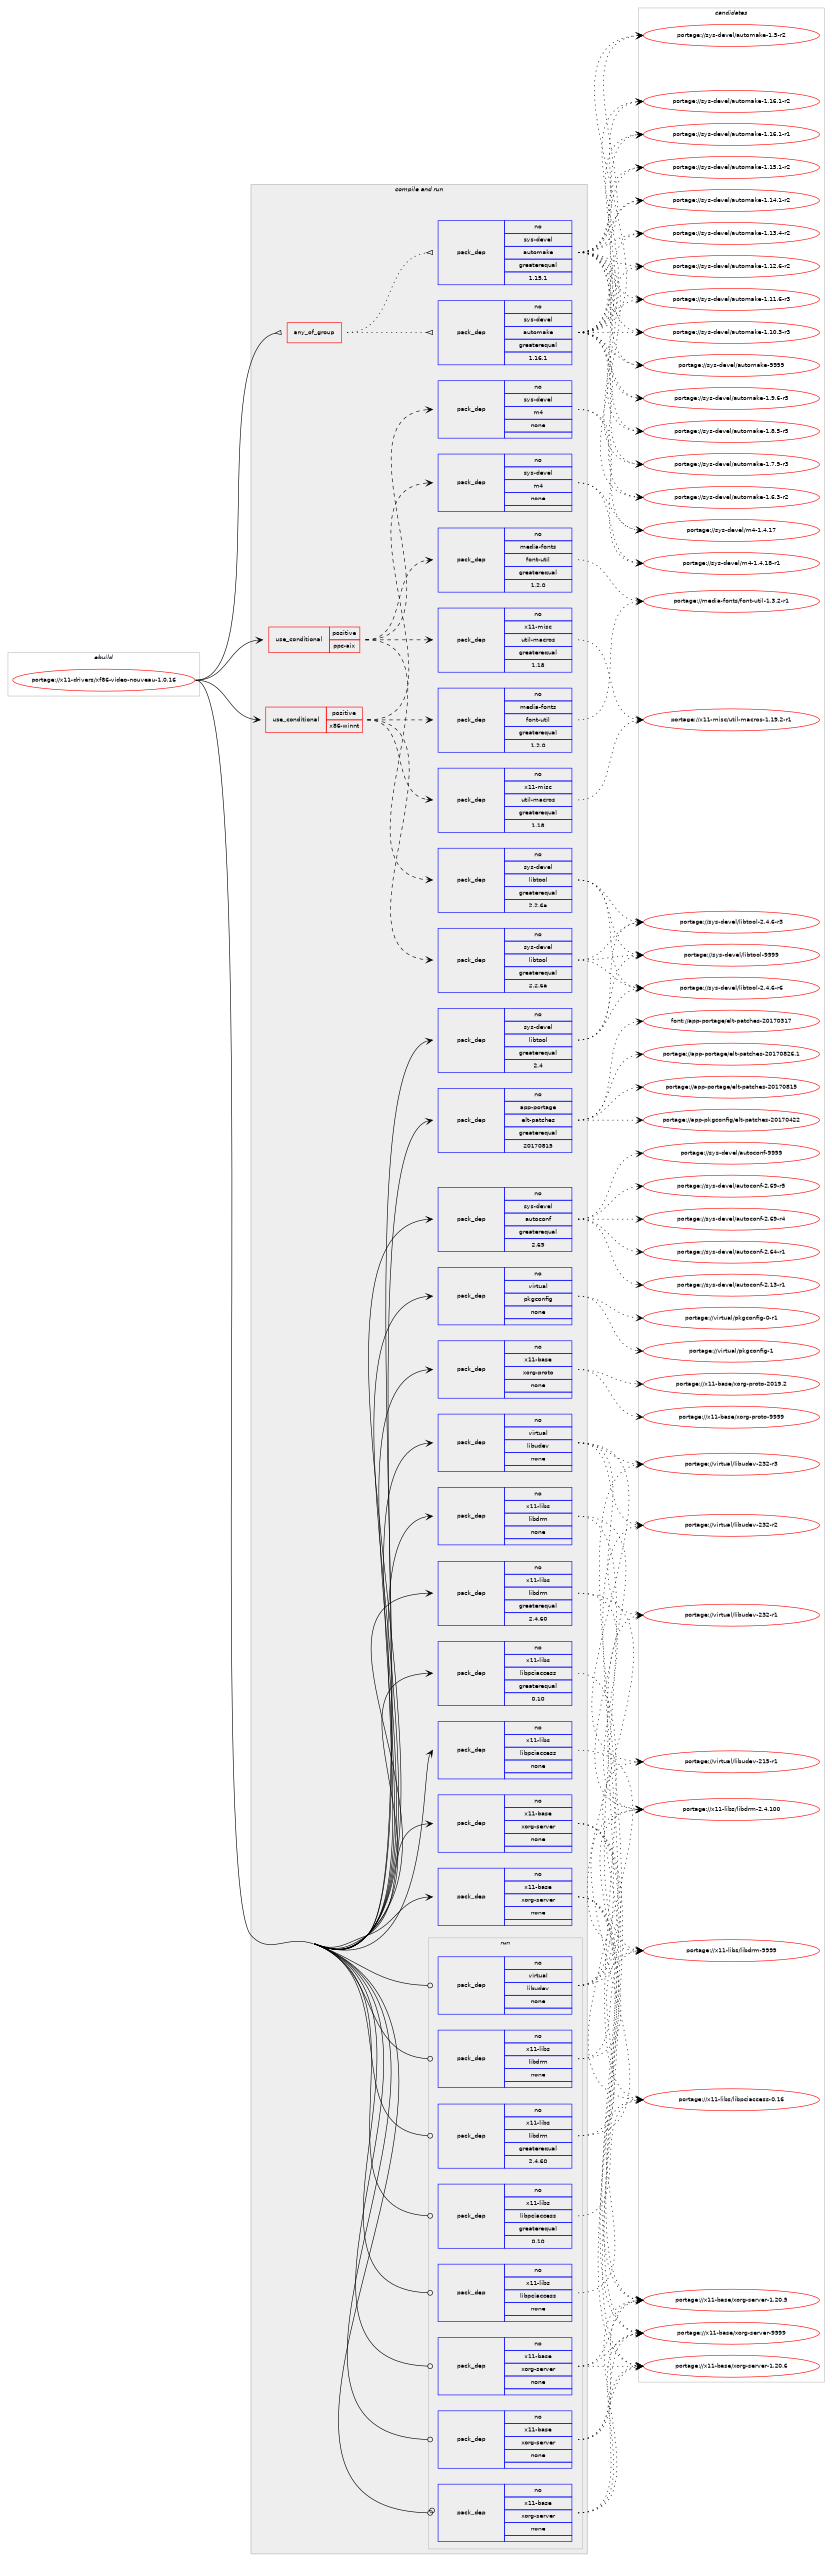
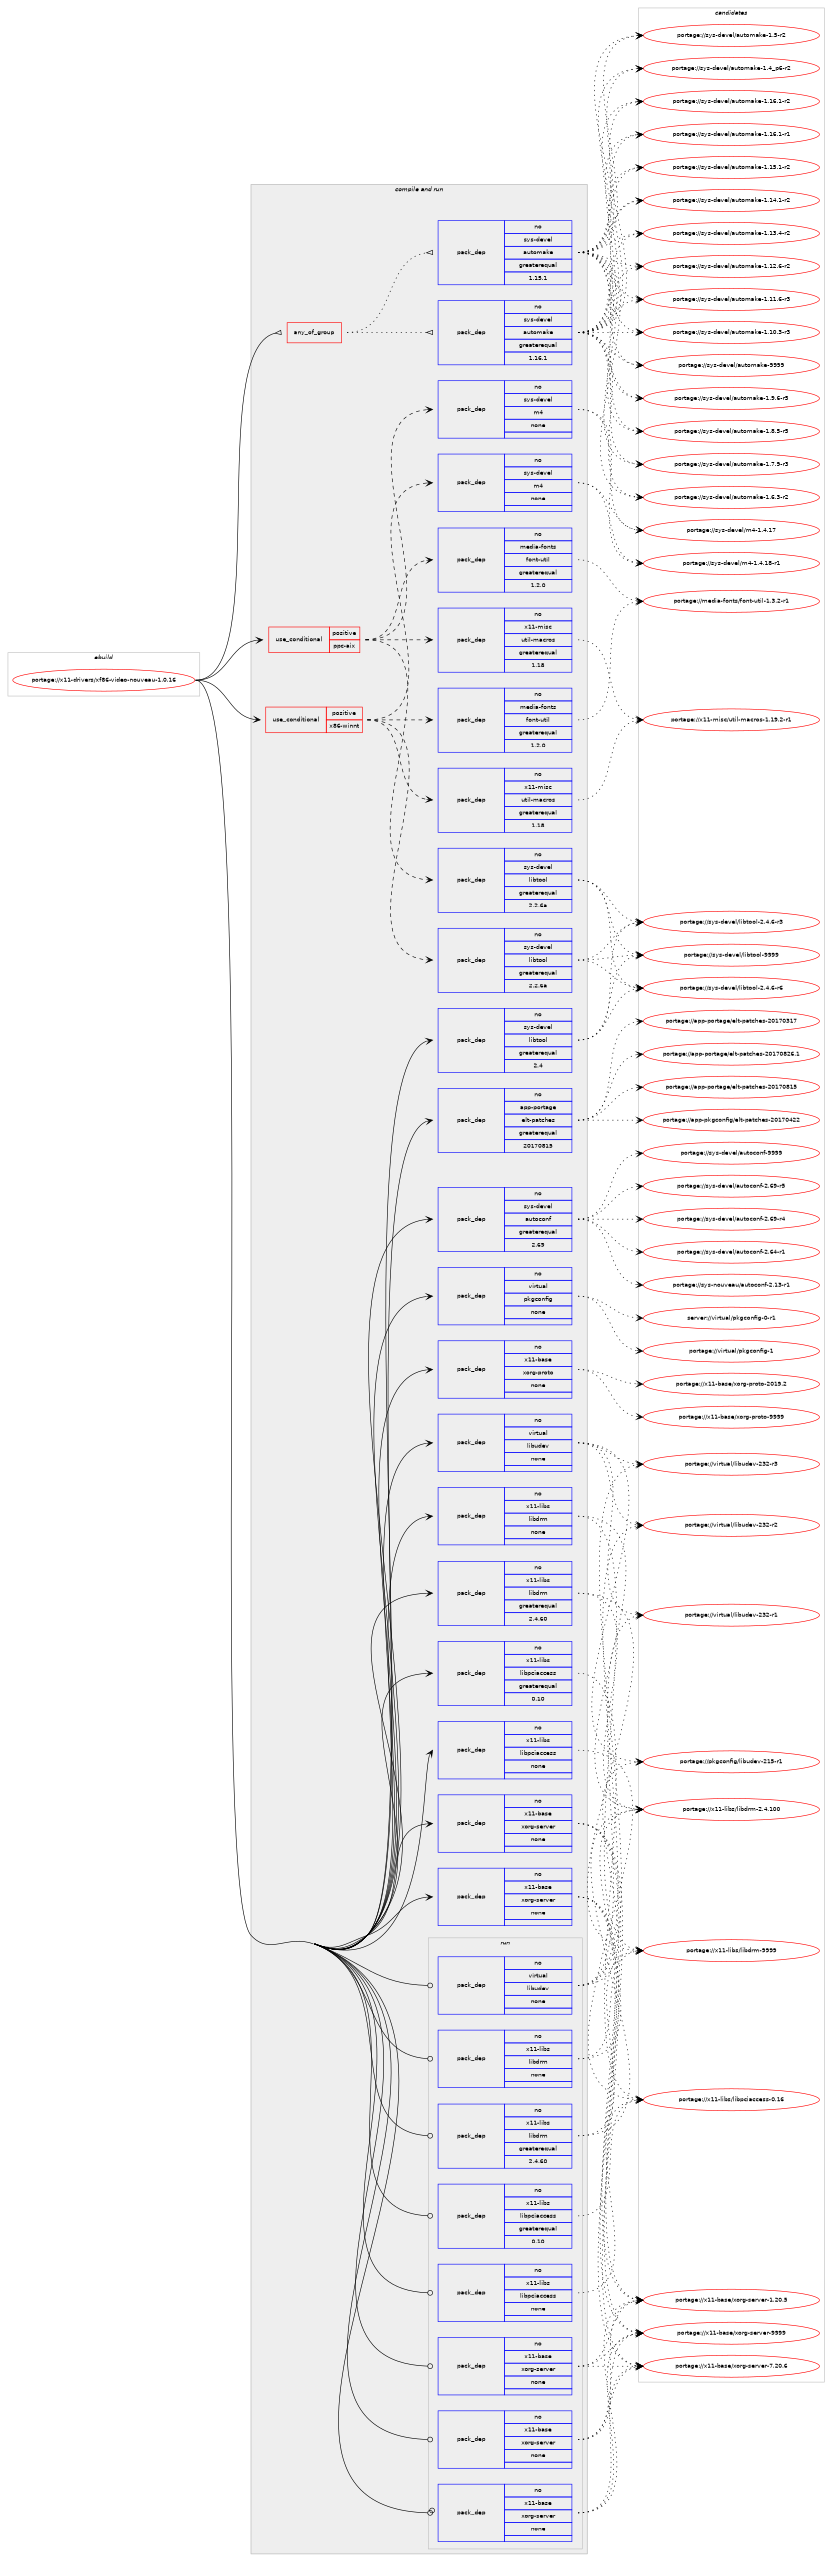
node "portage://sys-devel/automake-1.4_p6-r2": added
node "font://app-portage/elt-patches-20170317": label "font://app-portage/elt-patches-20170317" -> "portage://app-portage/elt-patches-20170317"
node "portage://sys-devel/autoconf-2.13-r1": label "portage://sys-devel/autoconf-2.13-r1" -> "portage://sys-nouveau/autoconf-2.13-r1"
node "portage://virtual/pkgconfig-0-r1": label "portage://virtual/pkgconfig-0-r1" -> "server://virtual/pkgconfig-0-r1"
node "portage://virtual/libudev-215-r1": label "portage://virtual/libudev-215-r1" -> "portage://pkgconfig/libudev-215-r1"
node "portage://x11-base/xorg-server-1.20.6": label "portage://x11-base/xorg-server-1.20.6" -> "portage://x11-base/xorg-server-7.20.6"
